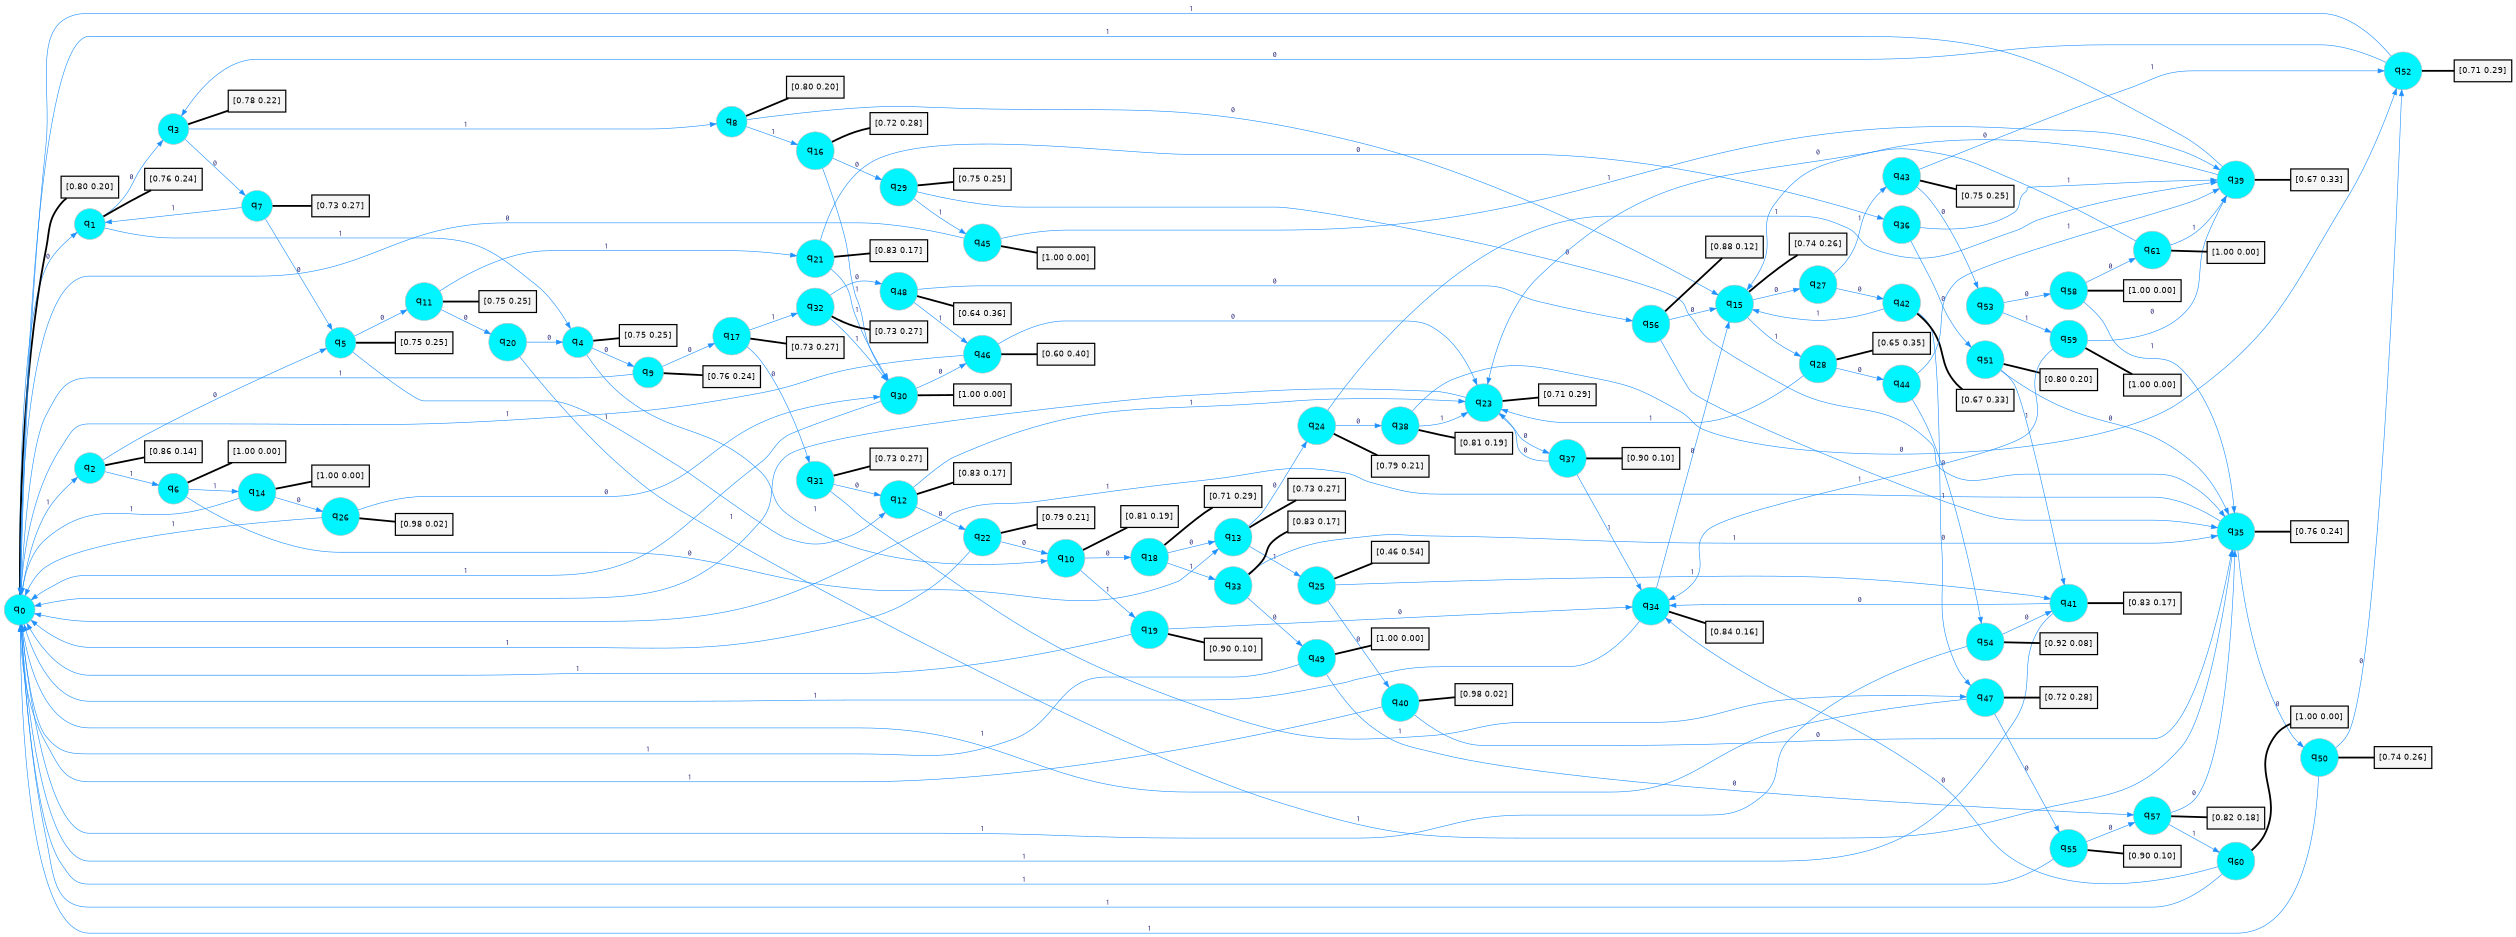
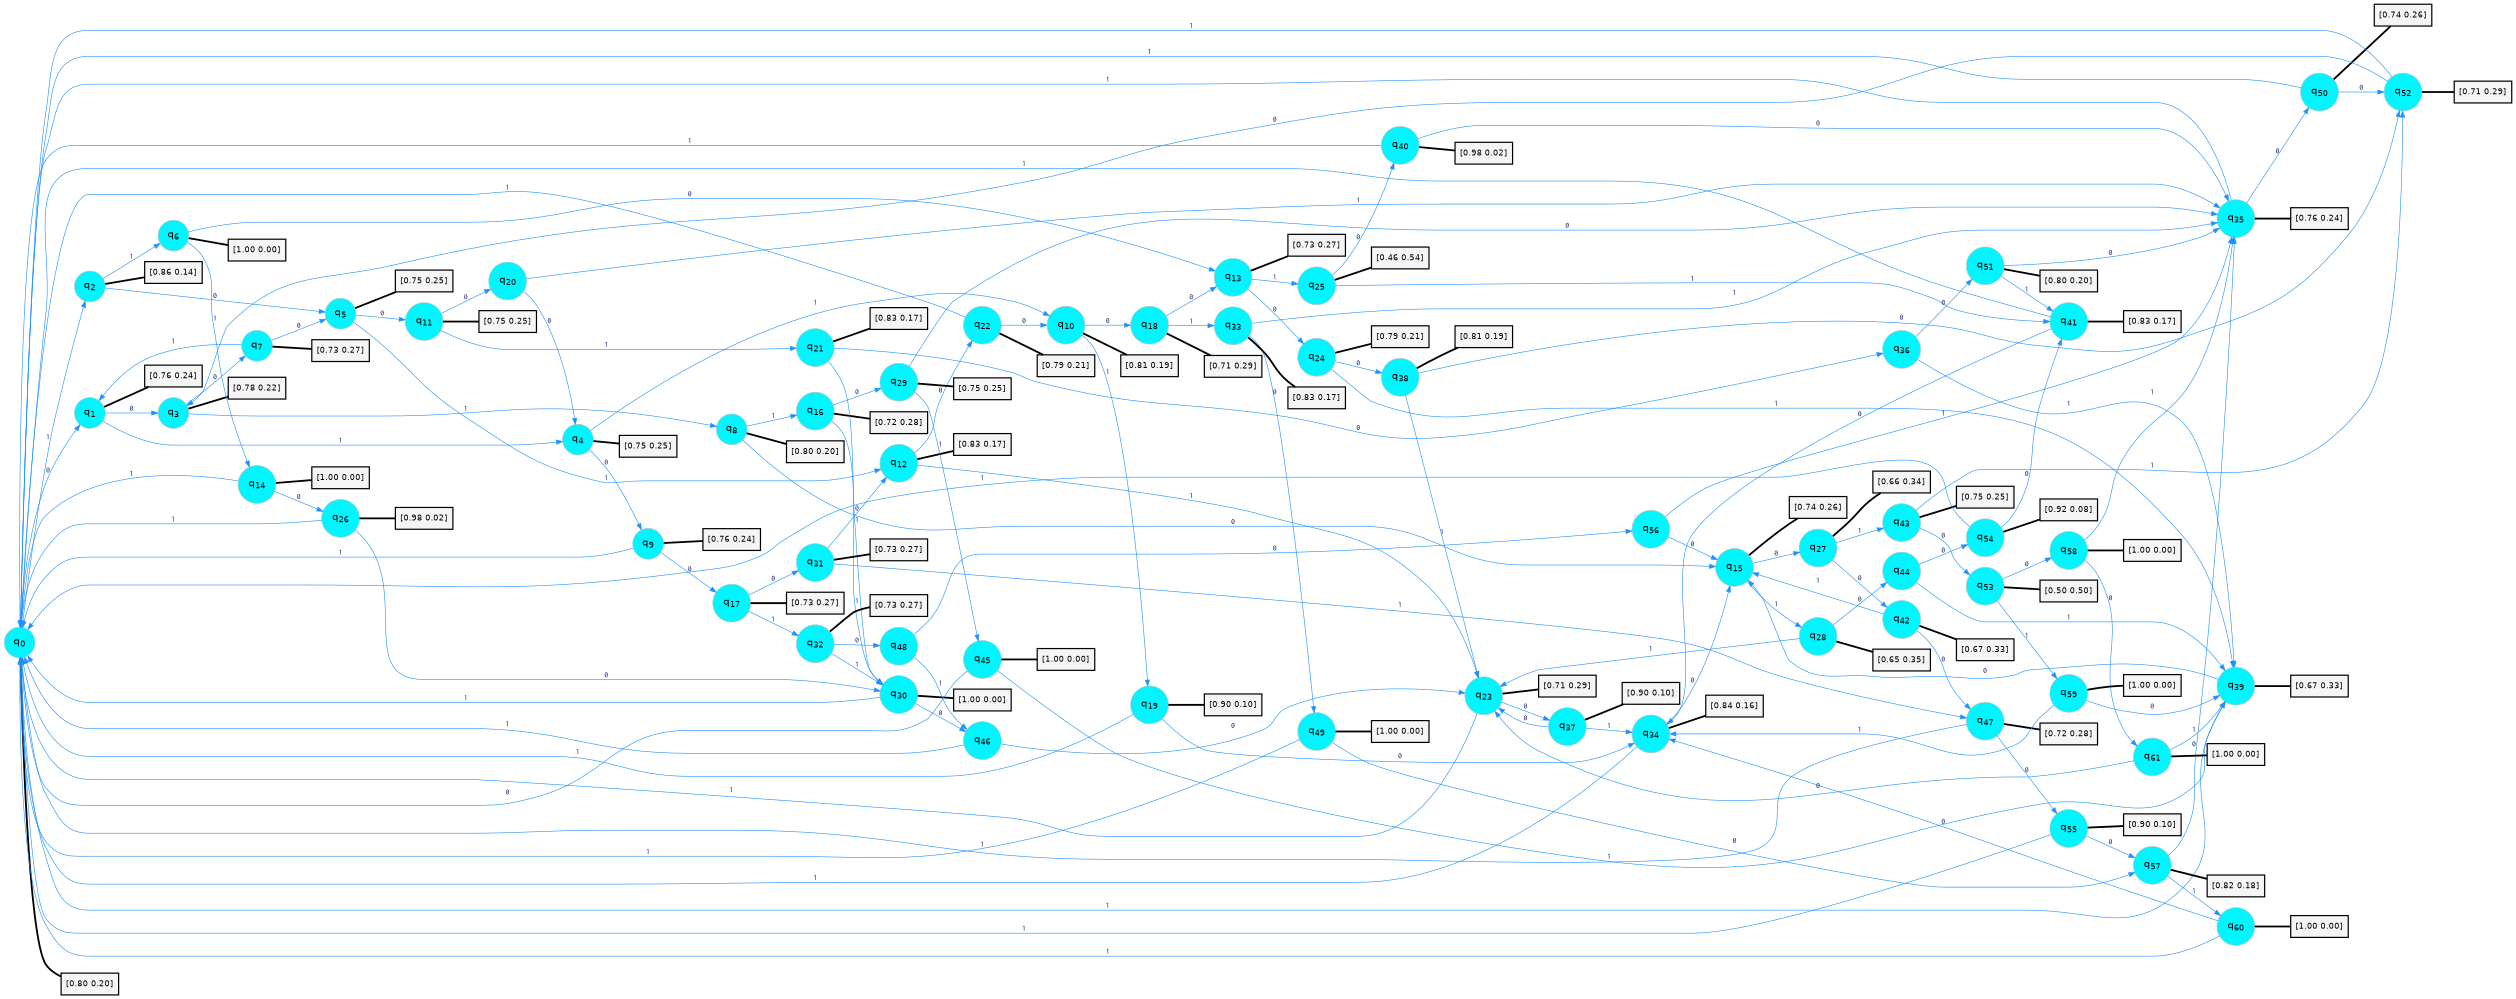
node "[0.88 0.12]": removed
node "[0.64 0.36]": removed
node "[0.60 0.40]": removed
node "[0.66 0.34]": added
node "[0.50 0.50]": added
